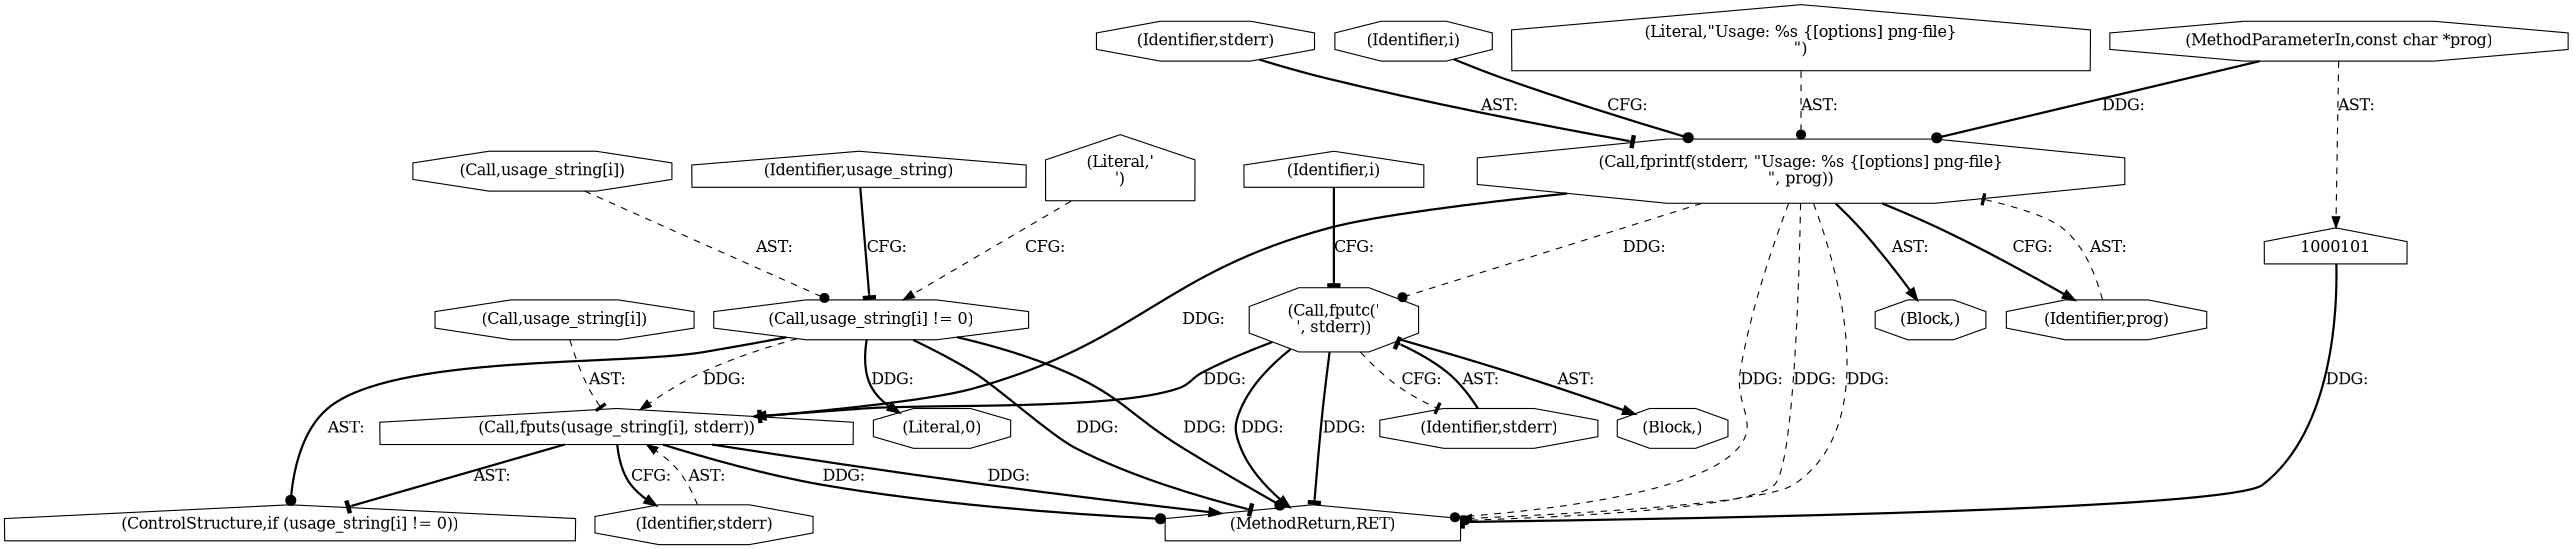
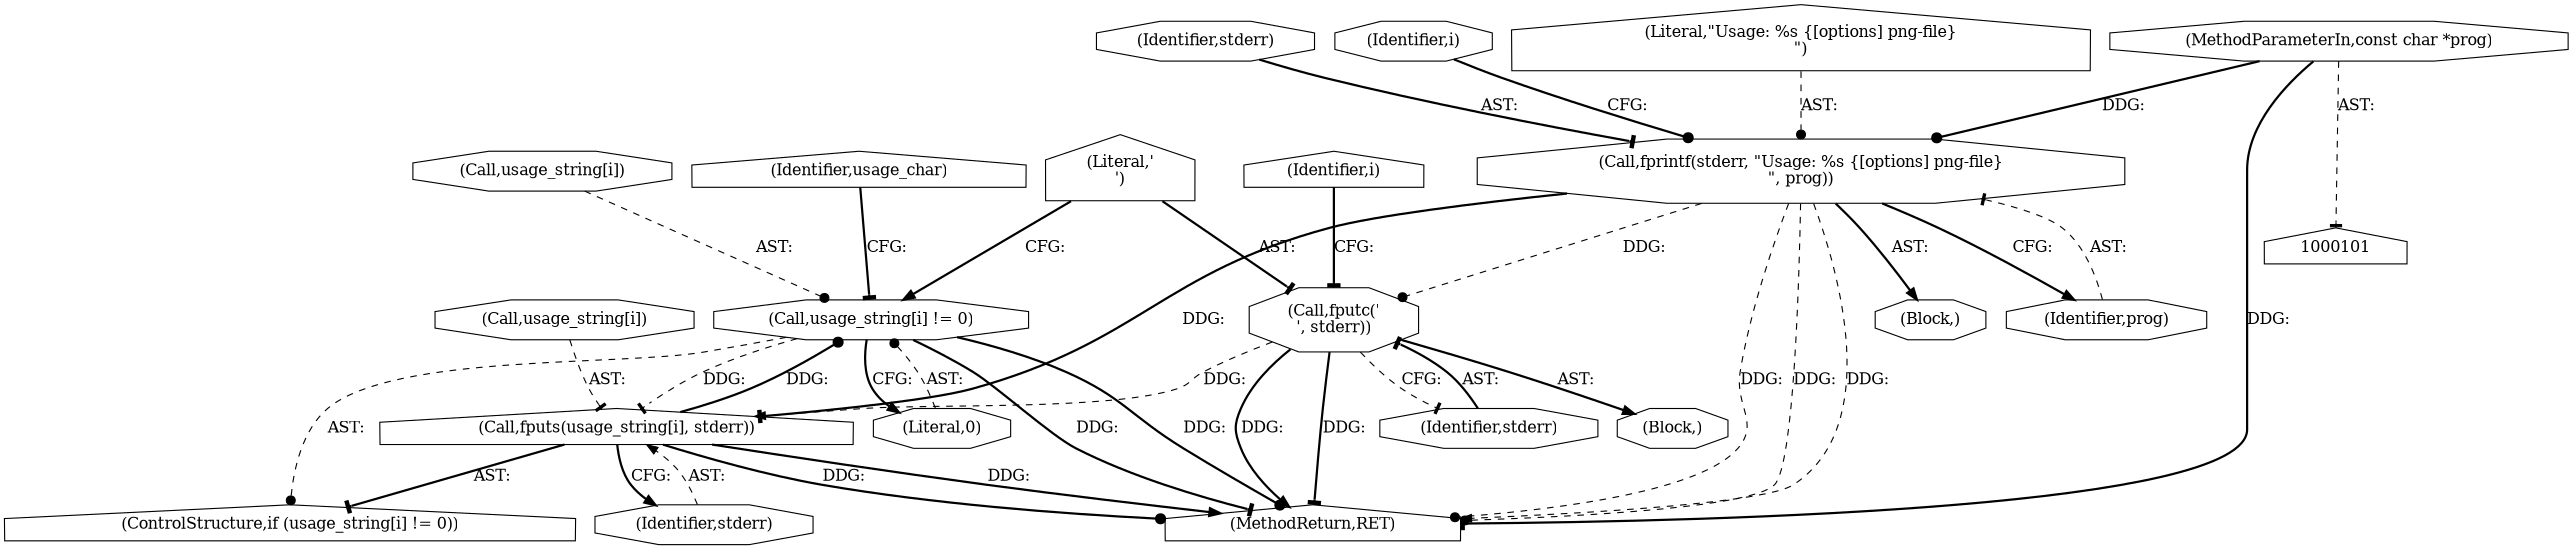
edge "(MethodParameterIn,const char *prog)" -> "1000101": arrowhead normal -> tee
node "(Identifier,usage_string)": label "(Identifier,usage_string)" -> "(Identifier,usage_char)"
edge "(Literal,' ')" -> "(Call,fputc(' ', stderr))": added, label "AST:"
edge "(Literal,' ')" -> "(Call,usage_string[i] != 0)": style dashed -> bold
edge "(Call,usage_string[i] != 0)" -> "(Call,fputs(usage_string[i], stderr))": arrowhead normal -> tee
edge "(Call,usage_string[i] != 0)" -> "(ControlStructure,if (usage_string[i] != 0))": style bold -> dashed
edge "(Literal,0)" -> "(Call,usage_string[i] != 0)": added, label "AST:"
edge "(Call,usage_string[i] != 0)" -> "(Literal,0)": label "DDG: " -> "CFG: "
edge "(Call,fputs(usage_string[i], stderr))" -> "(Call,usage_string[i] != 0)": added, label "DDG:"
edge "(Call,fputc(' ', stderr))" -> "(Call,fputs(usage_string[i], stderr))": style bold -> dashed
edge "1000101" -> "(MethodReturn,RET)": now "(MethodParameterIn,const char *prog)" -> "(MethodReturn,RET)"
